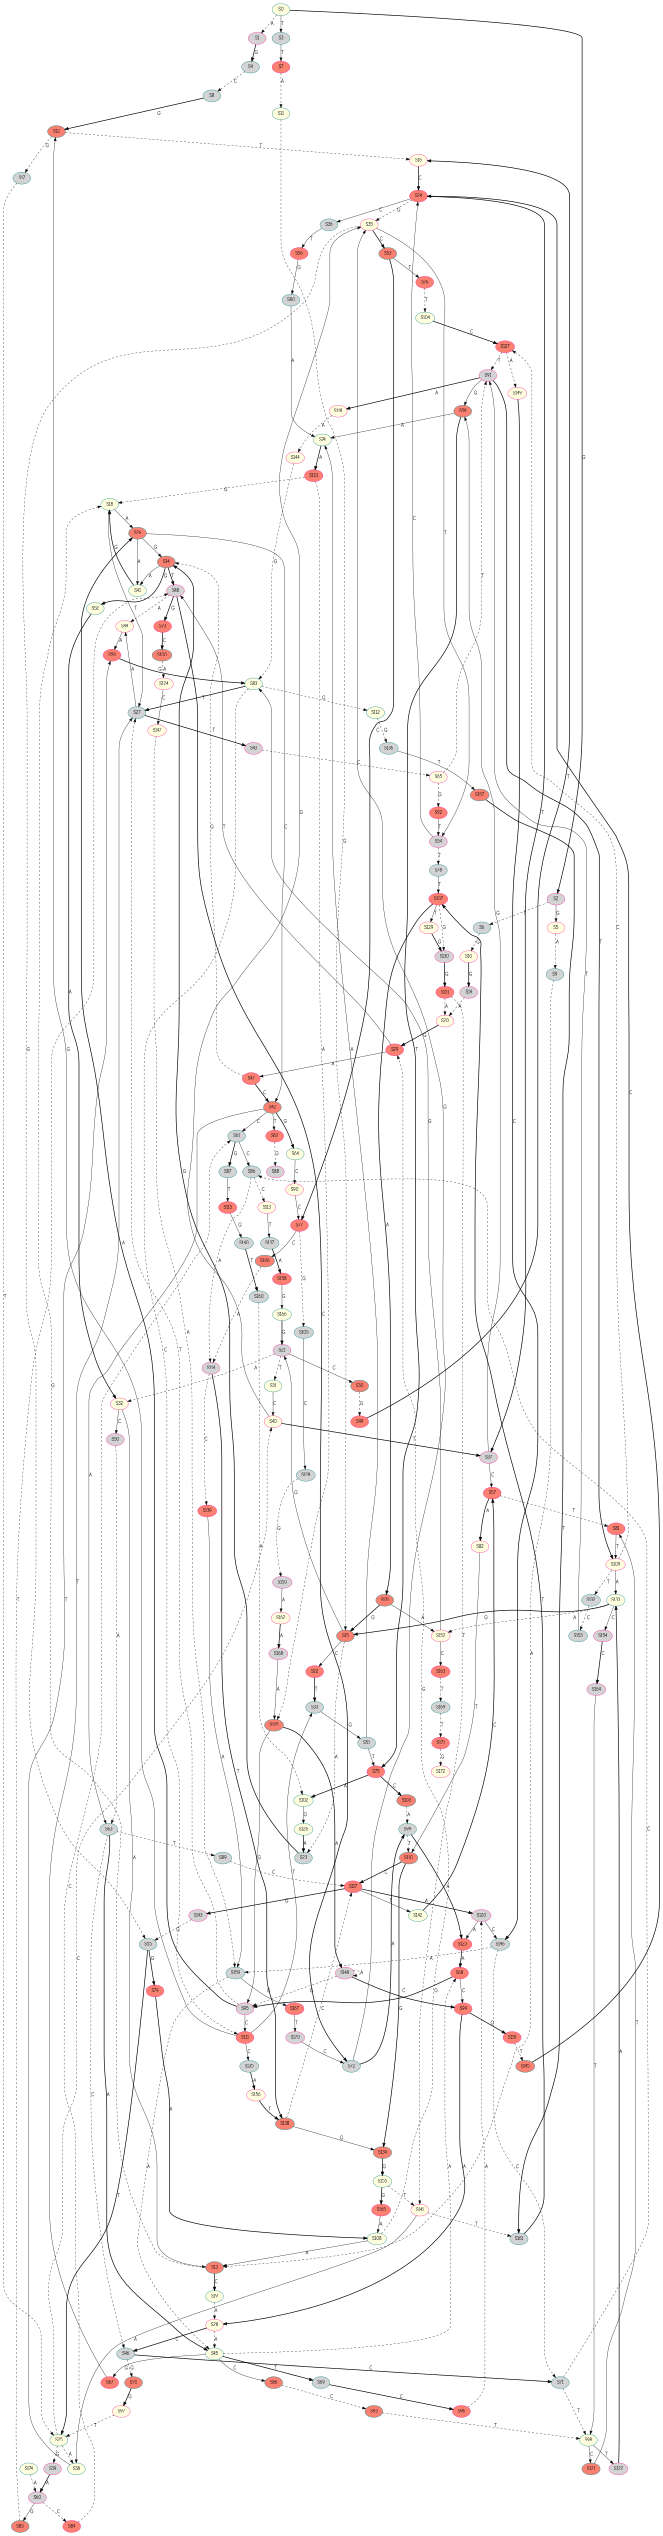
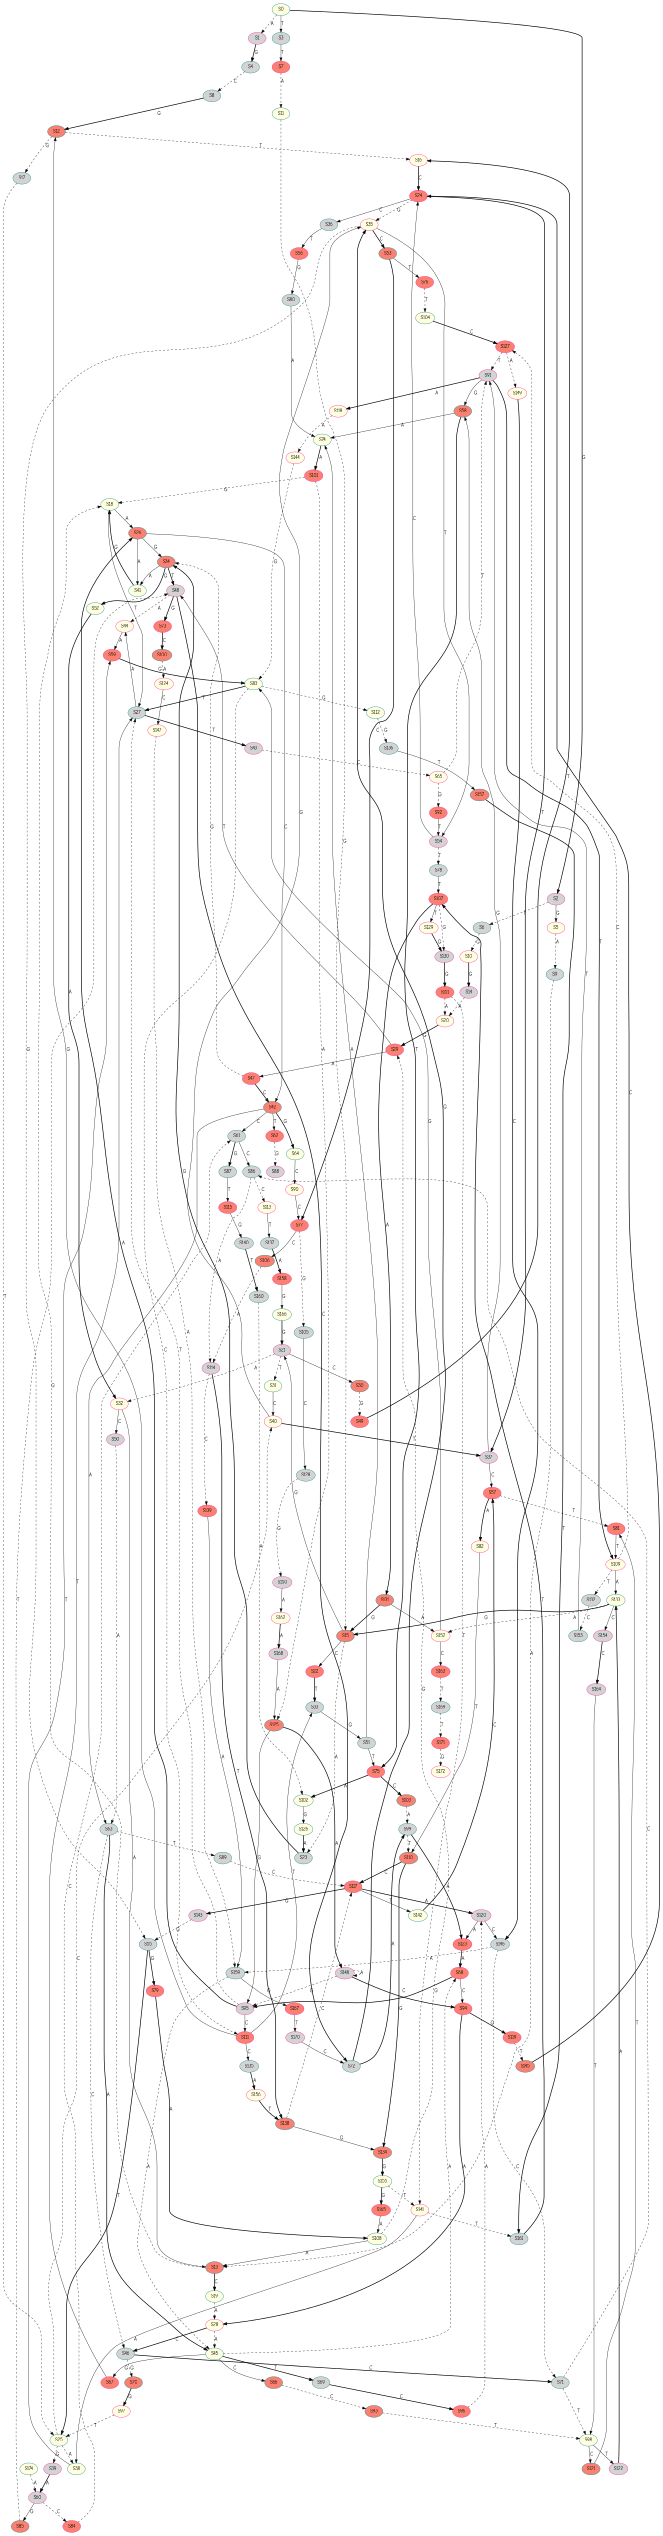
edge "S72" -> "S35": style solid -> bold
